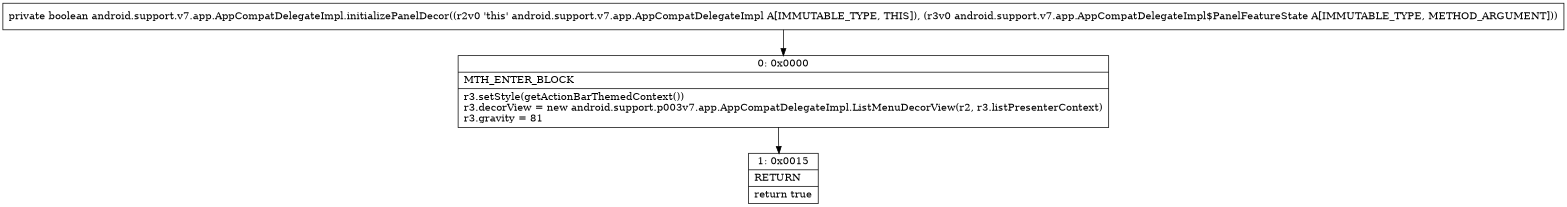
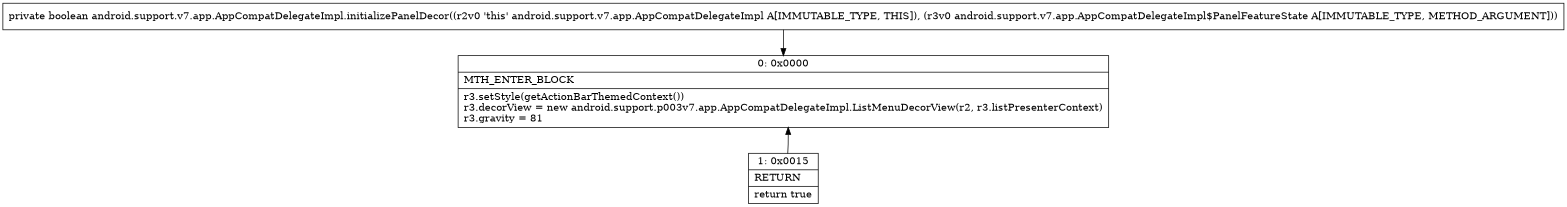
edge "0: 0x0000" -> "1: 0x0015": reversed
